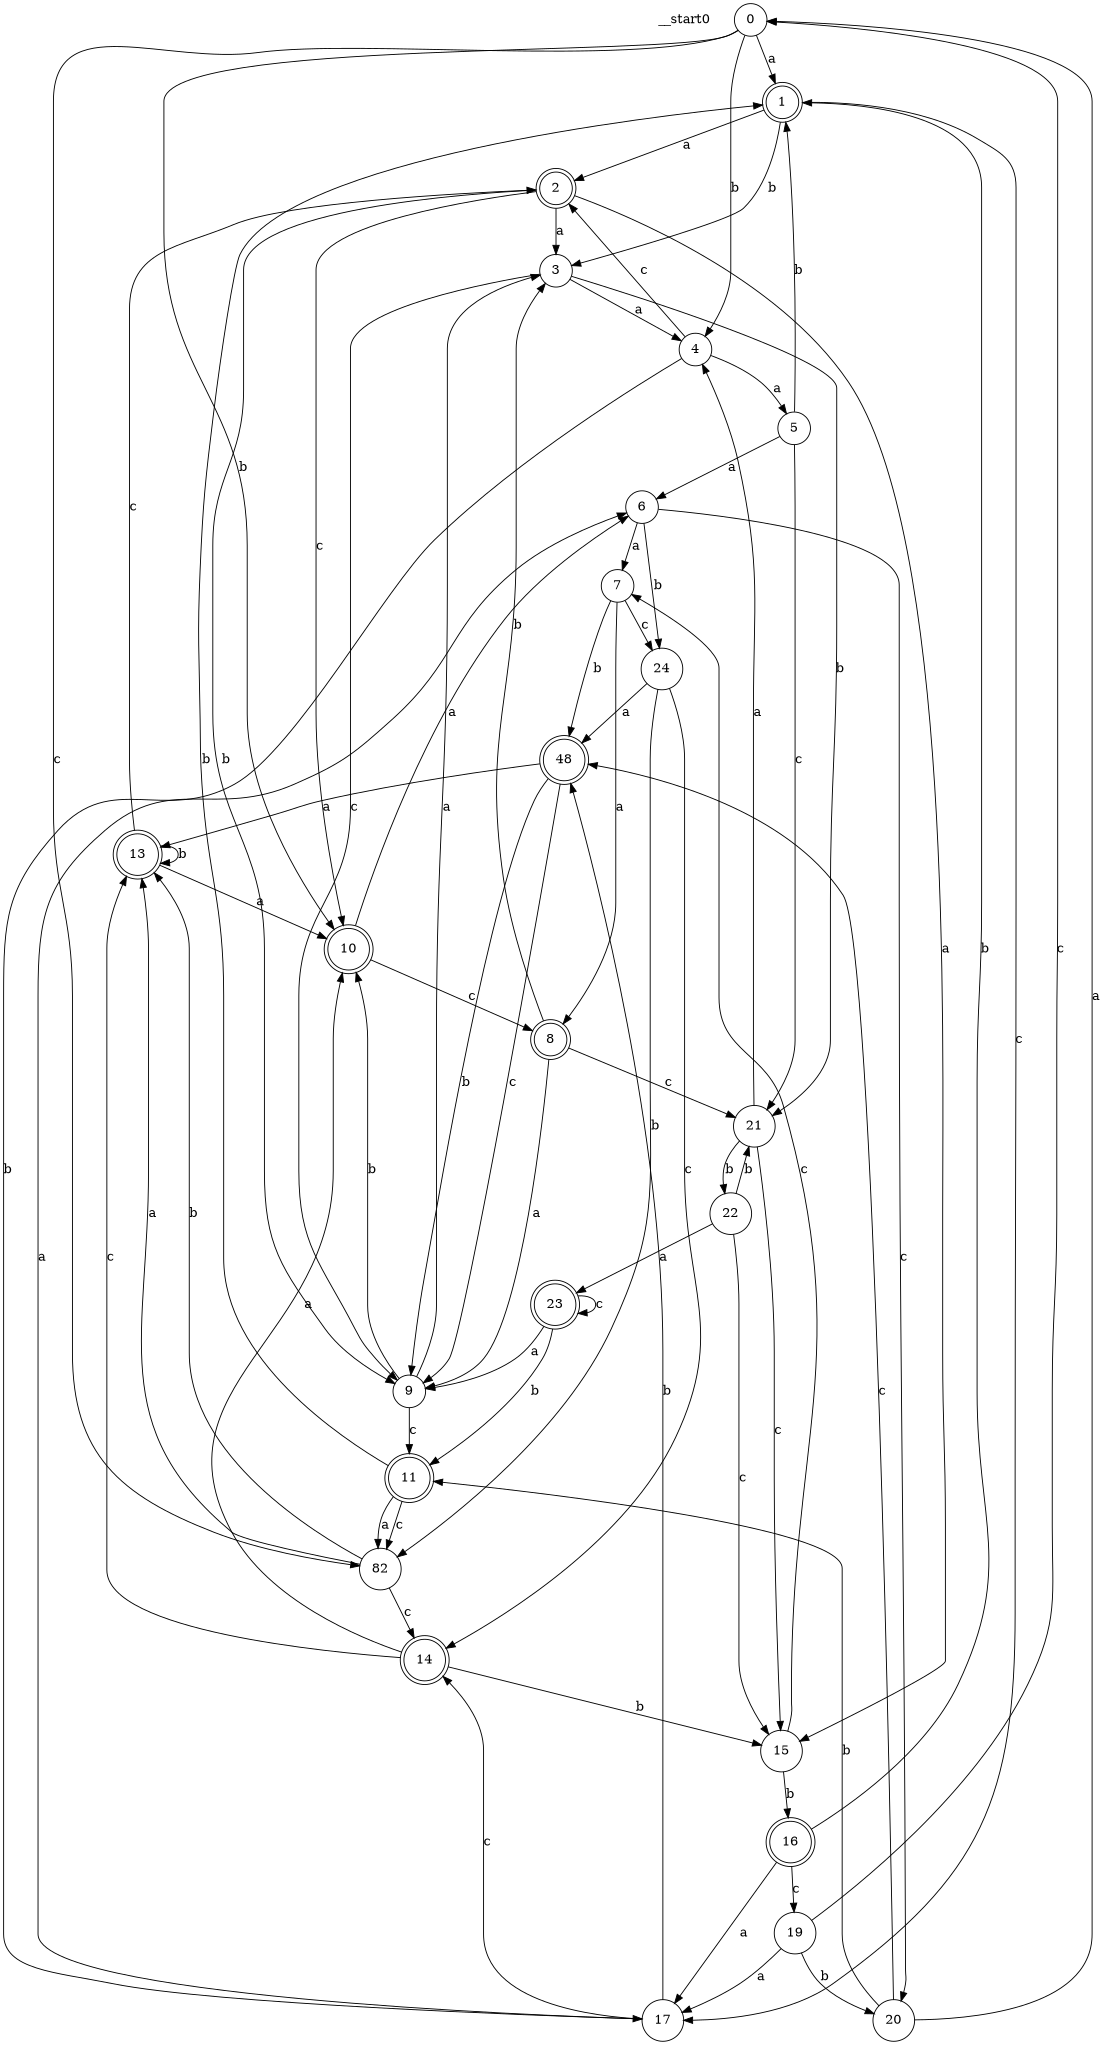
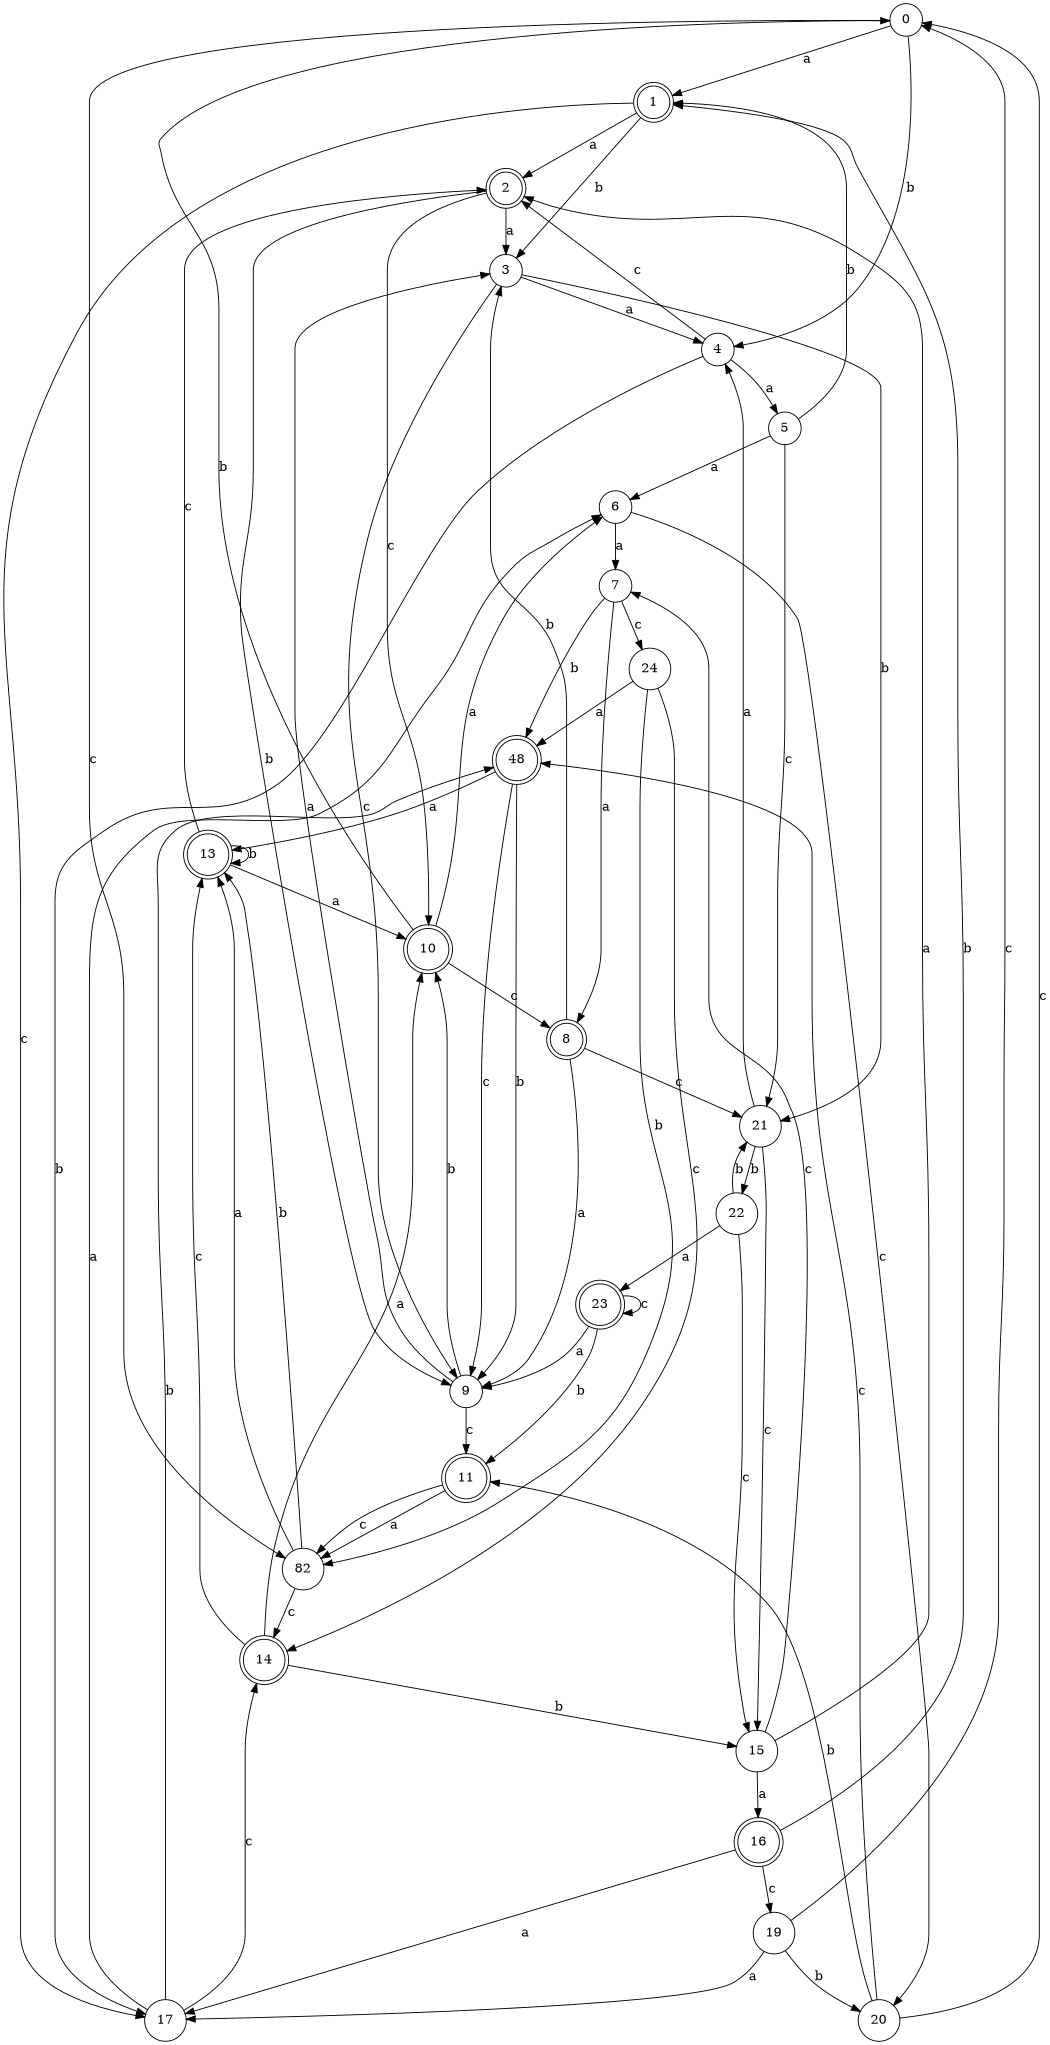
node "__start0": removed
edge "0" -> "10": reversed
edge "6" -> "24": removed, label "b"
edge "11" -> "1": removed, label "b"
edge "2" -> "15": reversed
edge "20" -> "0": label "a" -> "c"
edge "15" -> "16": label "b" -> "a"
